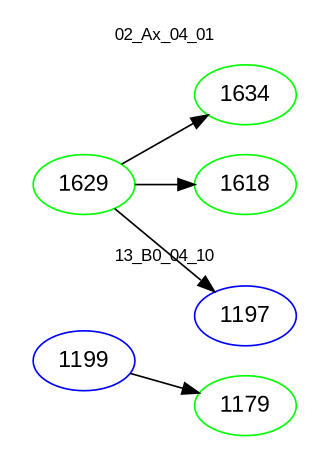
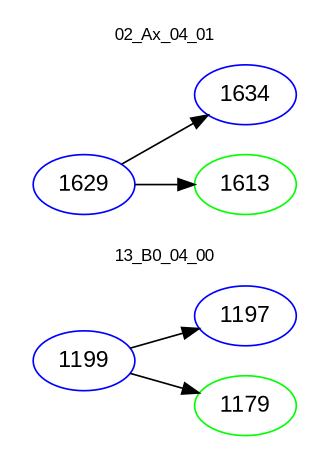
node "1634": color green -> blue
node "1629": color green -> blue
node "1618": label "1618" -> "1613"
edge "1629" -> "1197": now "1199" -> "1197"
cluster "13_B0_04_10": label "13_B0_04_10" -> "13_B0_04_00"
